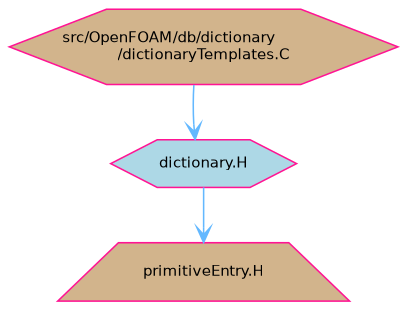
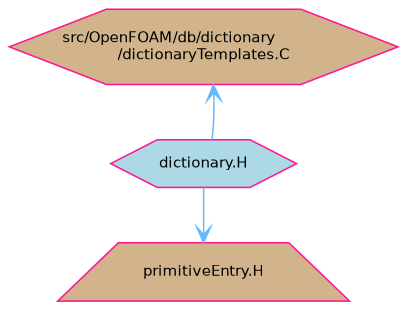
edge "src/OpenFOAM/db/dictionary /dictionaryTemplates.C" -> "dictionary.H": reversed
